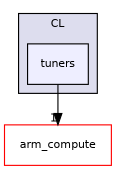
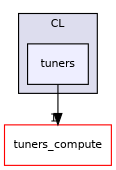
node "arm_compute": label "arm_compute" -> "tuners_compute"
